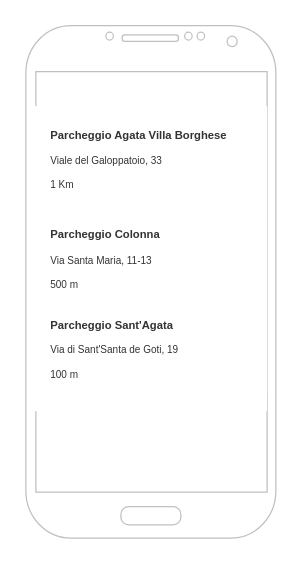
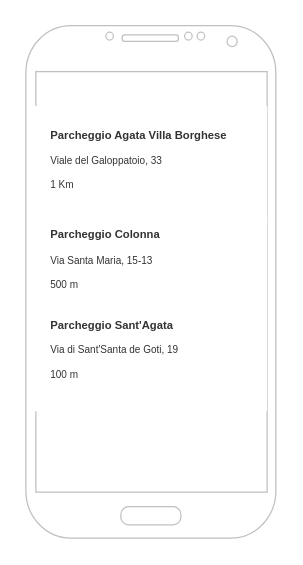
node "Parcheggio Colonna Via Santa Maria, 11-13 500 m": label "Parcheggio Colonna Via Santa Maria, 11-13 500 m" -> "Parcheggio Colonna Via Santa Maria, 15-13 500 m"
